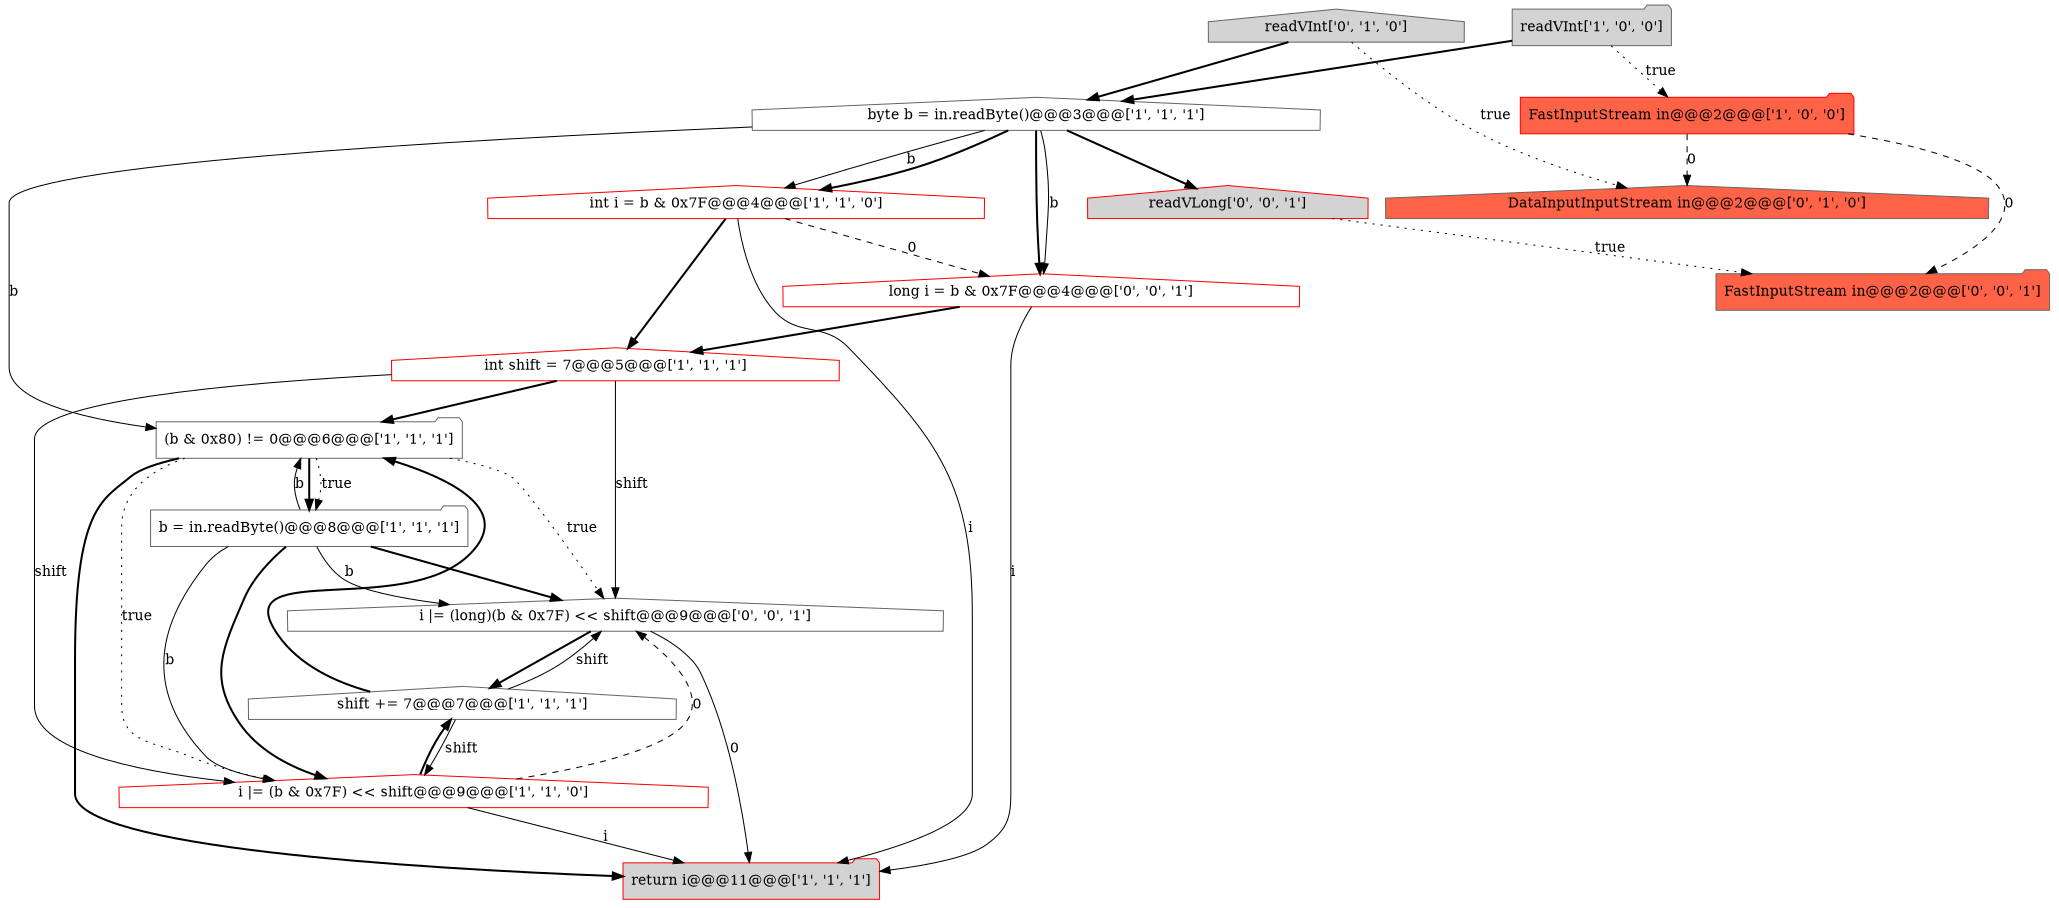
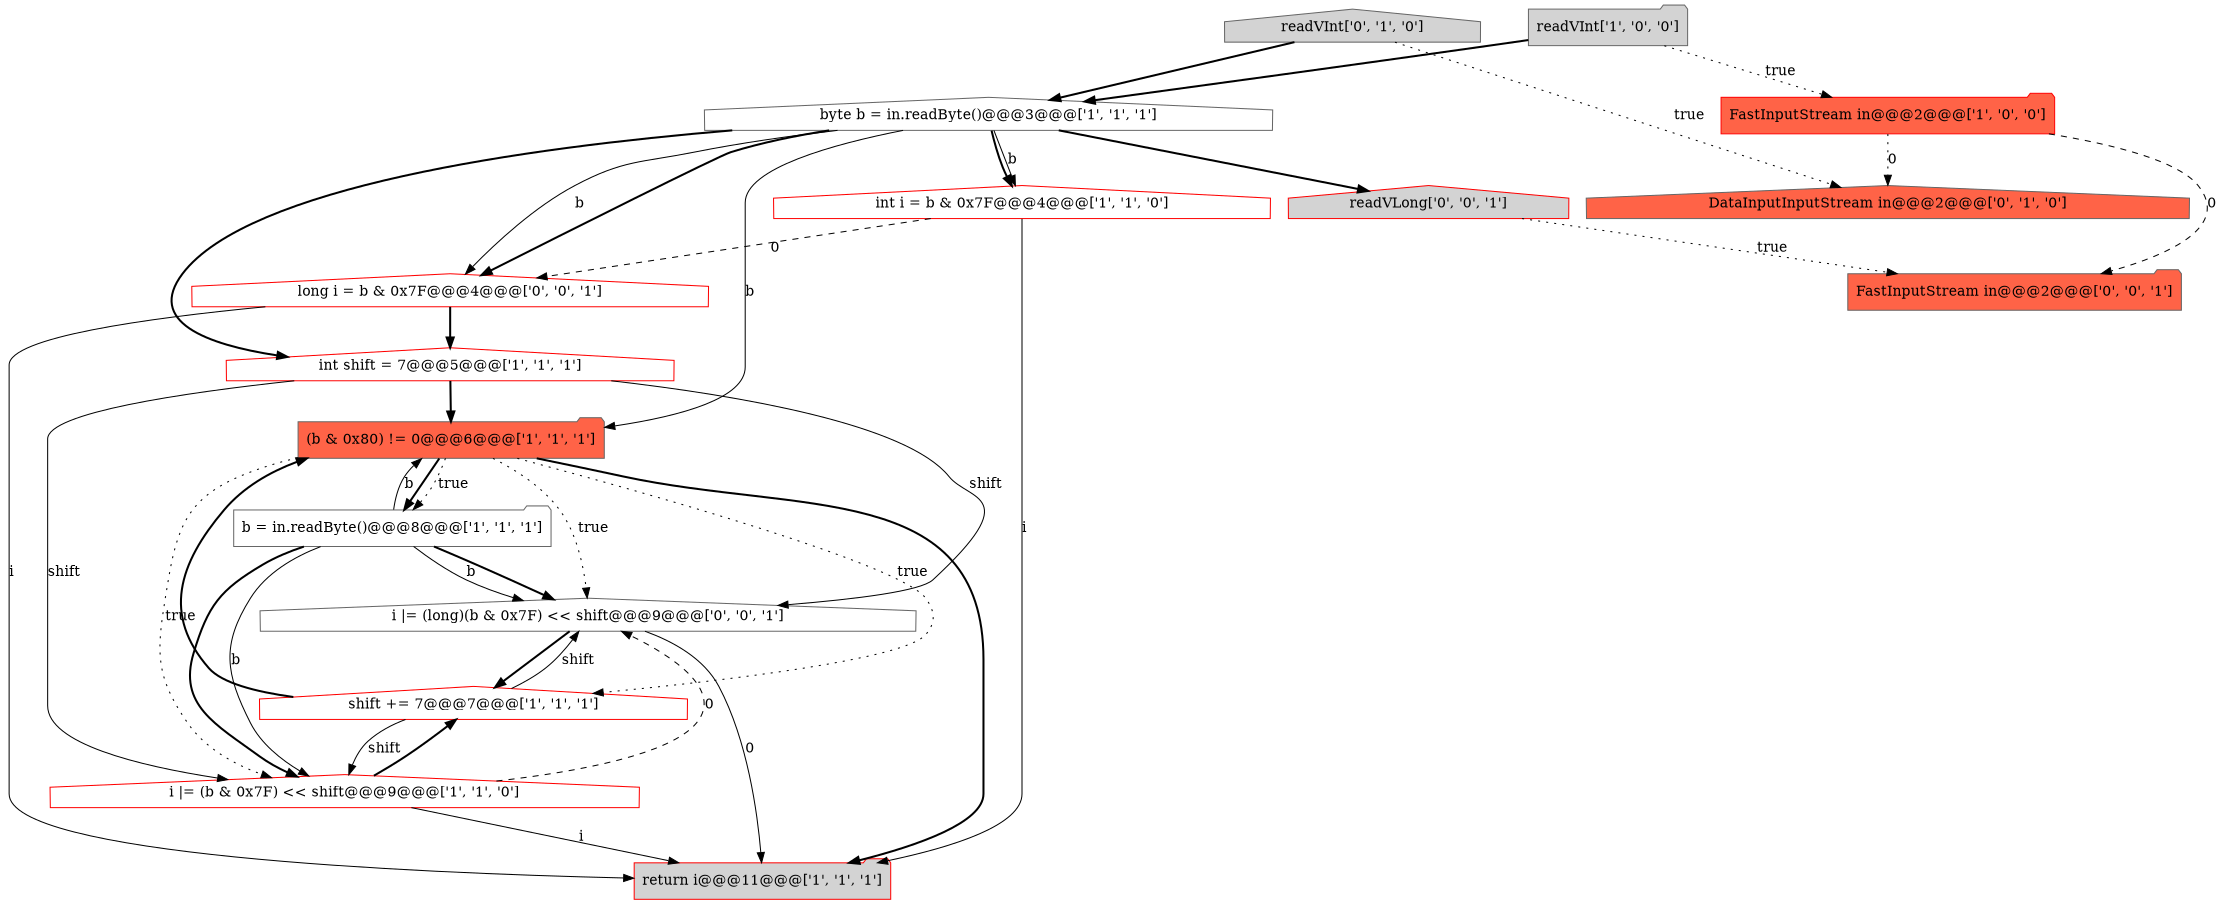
edge "FastInputStream in@@@2@@@['1', '0', '0']" -> "DataInputInputStream in@@@2@@@['0', '1', '0']": style dashed -> dotted
edge "int i = b & 0x7F@@@4@@@['1', '1', '0']" -> "int shift = 7@@@5@@@['1', '1', '1']": now "byte b = in.readByte()@@@3@@@['1', '1', '1']" -> "int shift = 7@@@5@@@['1', '1', '1']"
node "(b & 0x80) != 0@@@6@@@['1', '1', '1']": fillcolor white -> tomato
edge "(b & 0x80) != 0@@@6@@@['1', '1', '1']" -> "shift += 7@@@7@@@['1', '1', '1']": added, label "true"
node "shift += 7@@@7@@@['1', '1', '1']": color gray40 -> red
